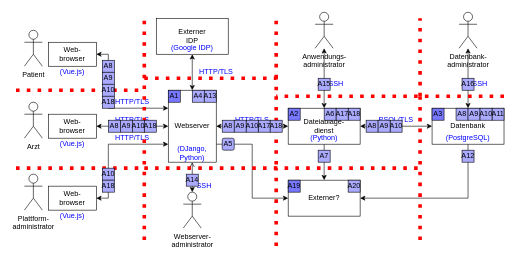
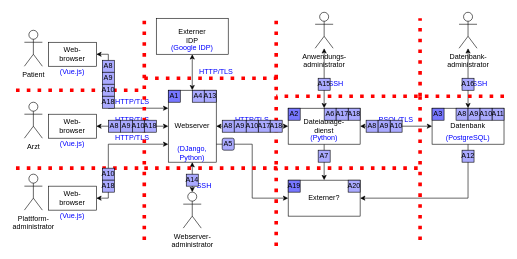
edge "Webserver" -- "Webserver- administrator": arrowhead open -> classic
